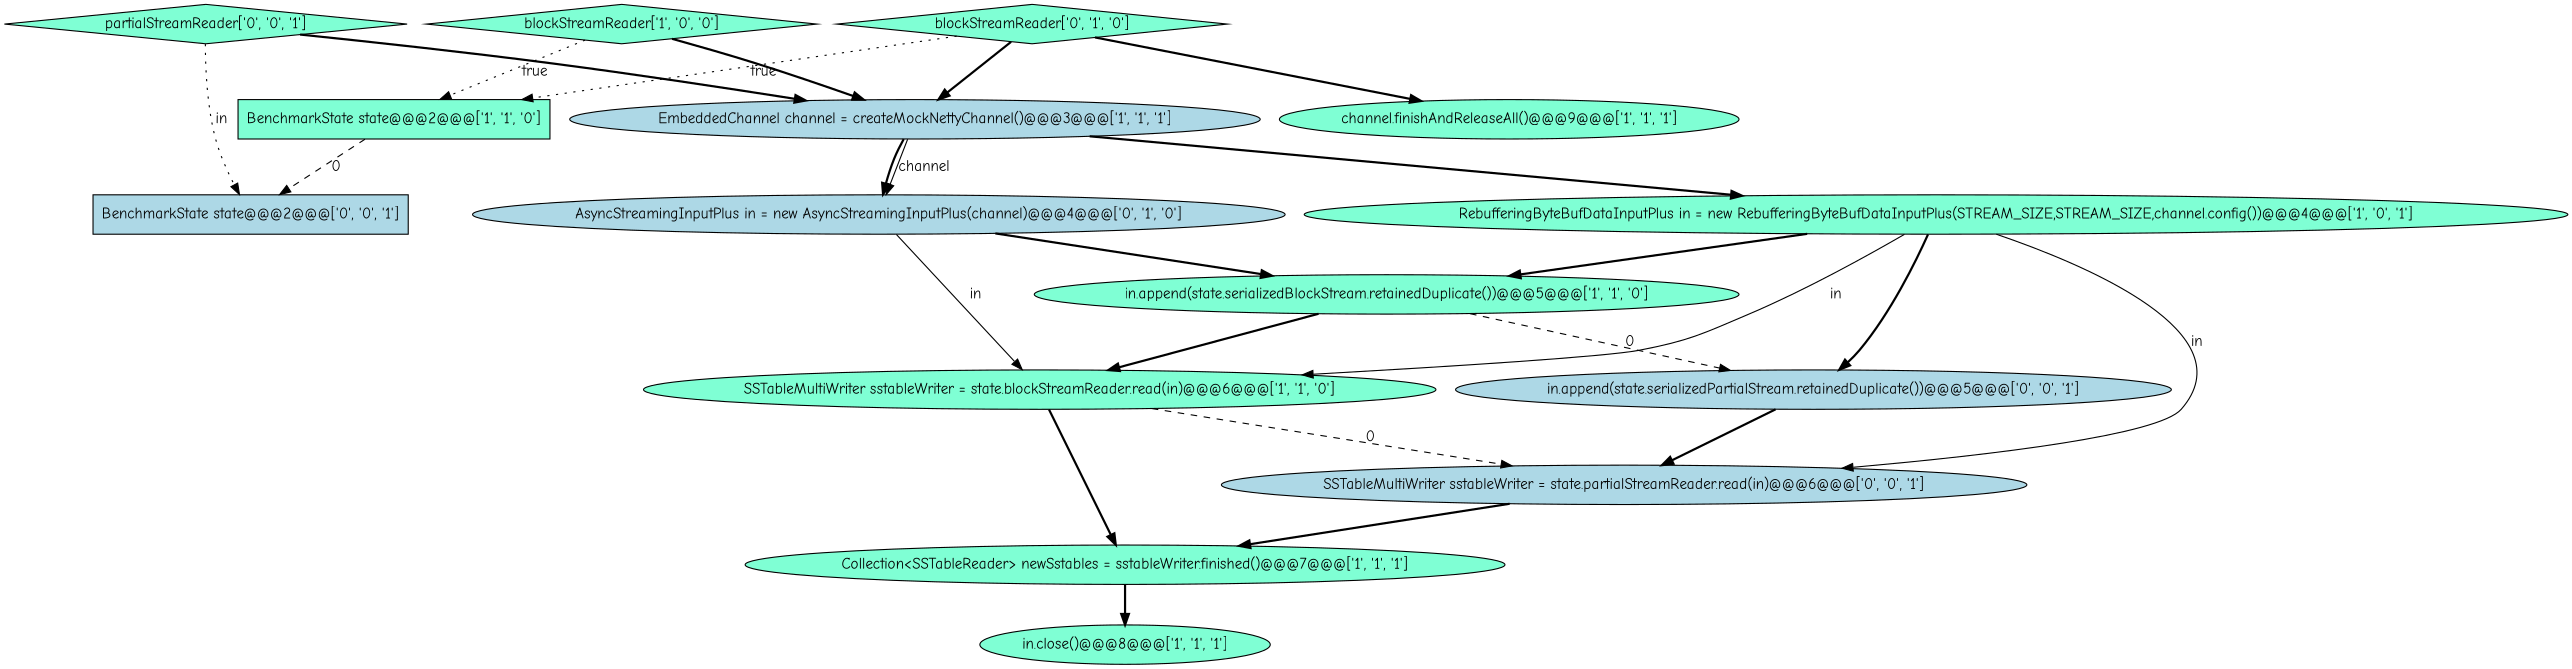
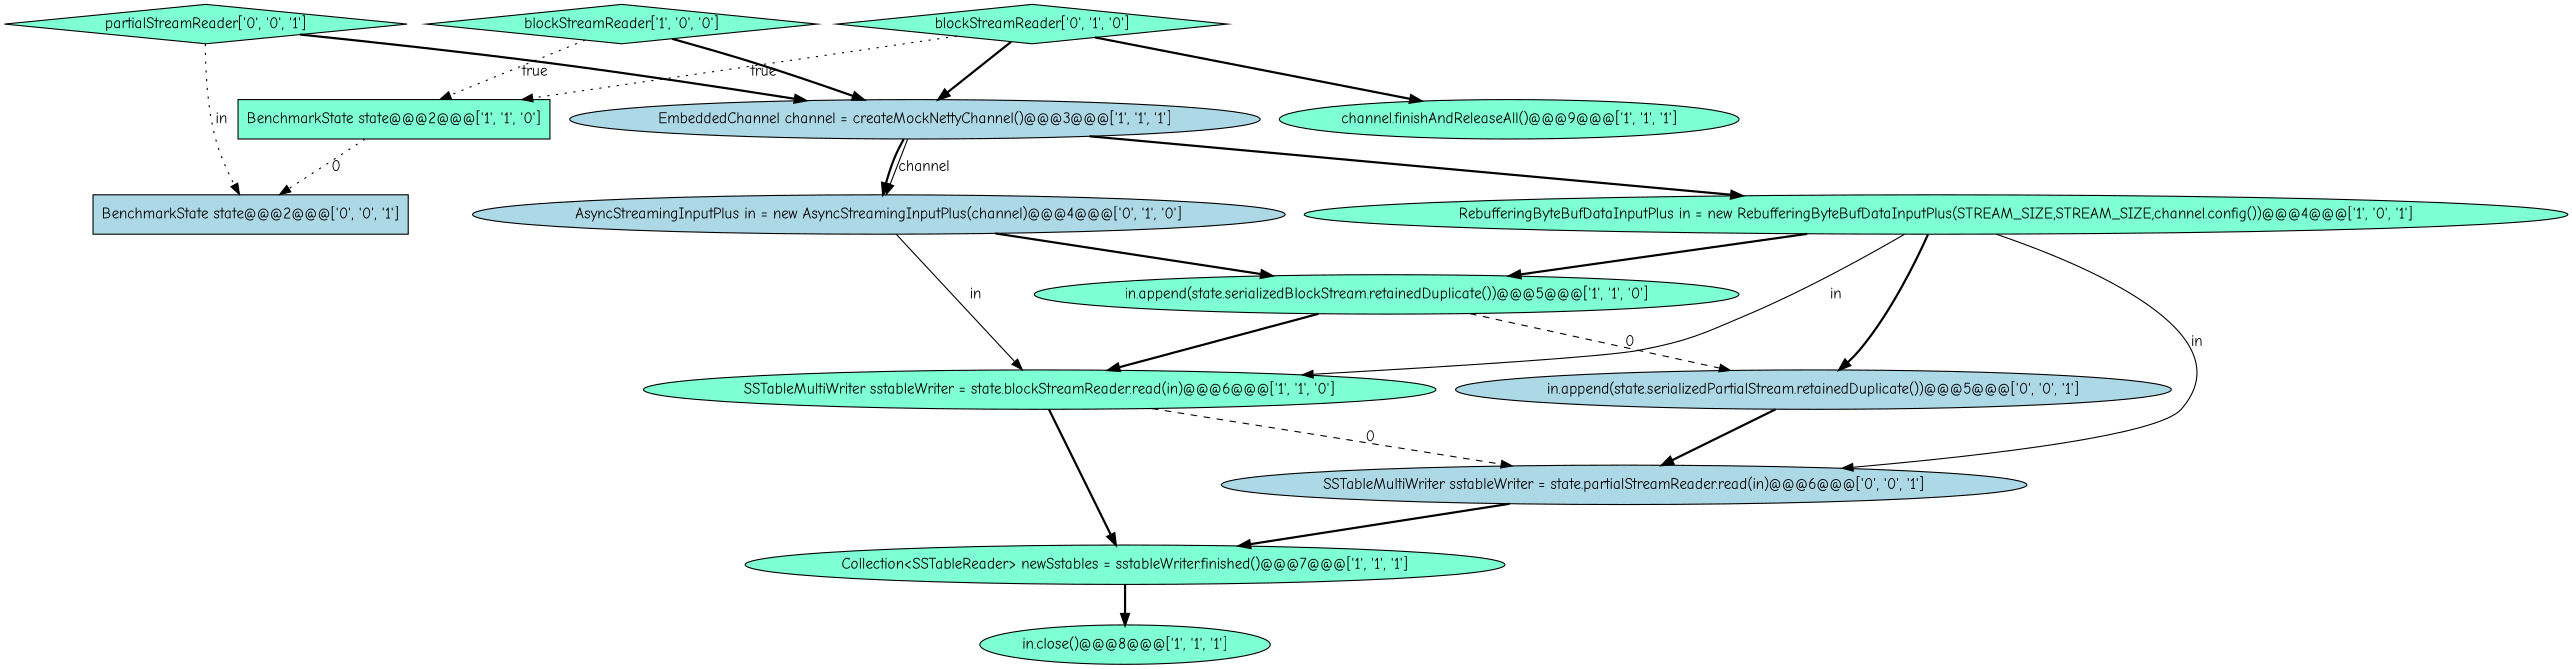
edge "BenchmarkState state@@@2@@@['1', '1', '0']" -> "BenchmarkState state@@@2@@@['0', '0', '1']": style dashed -> dotted
